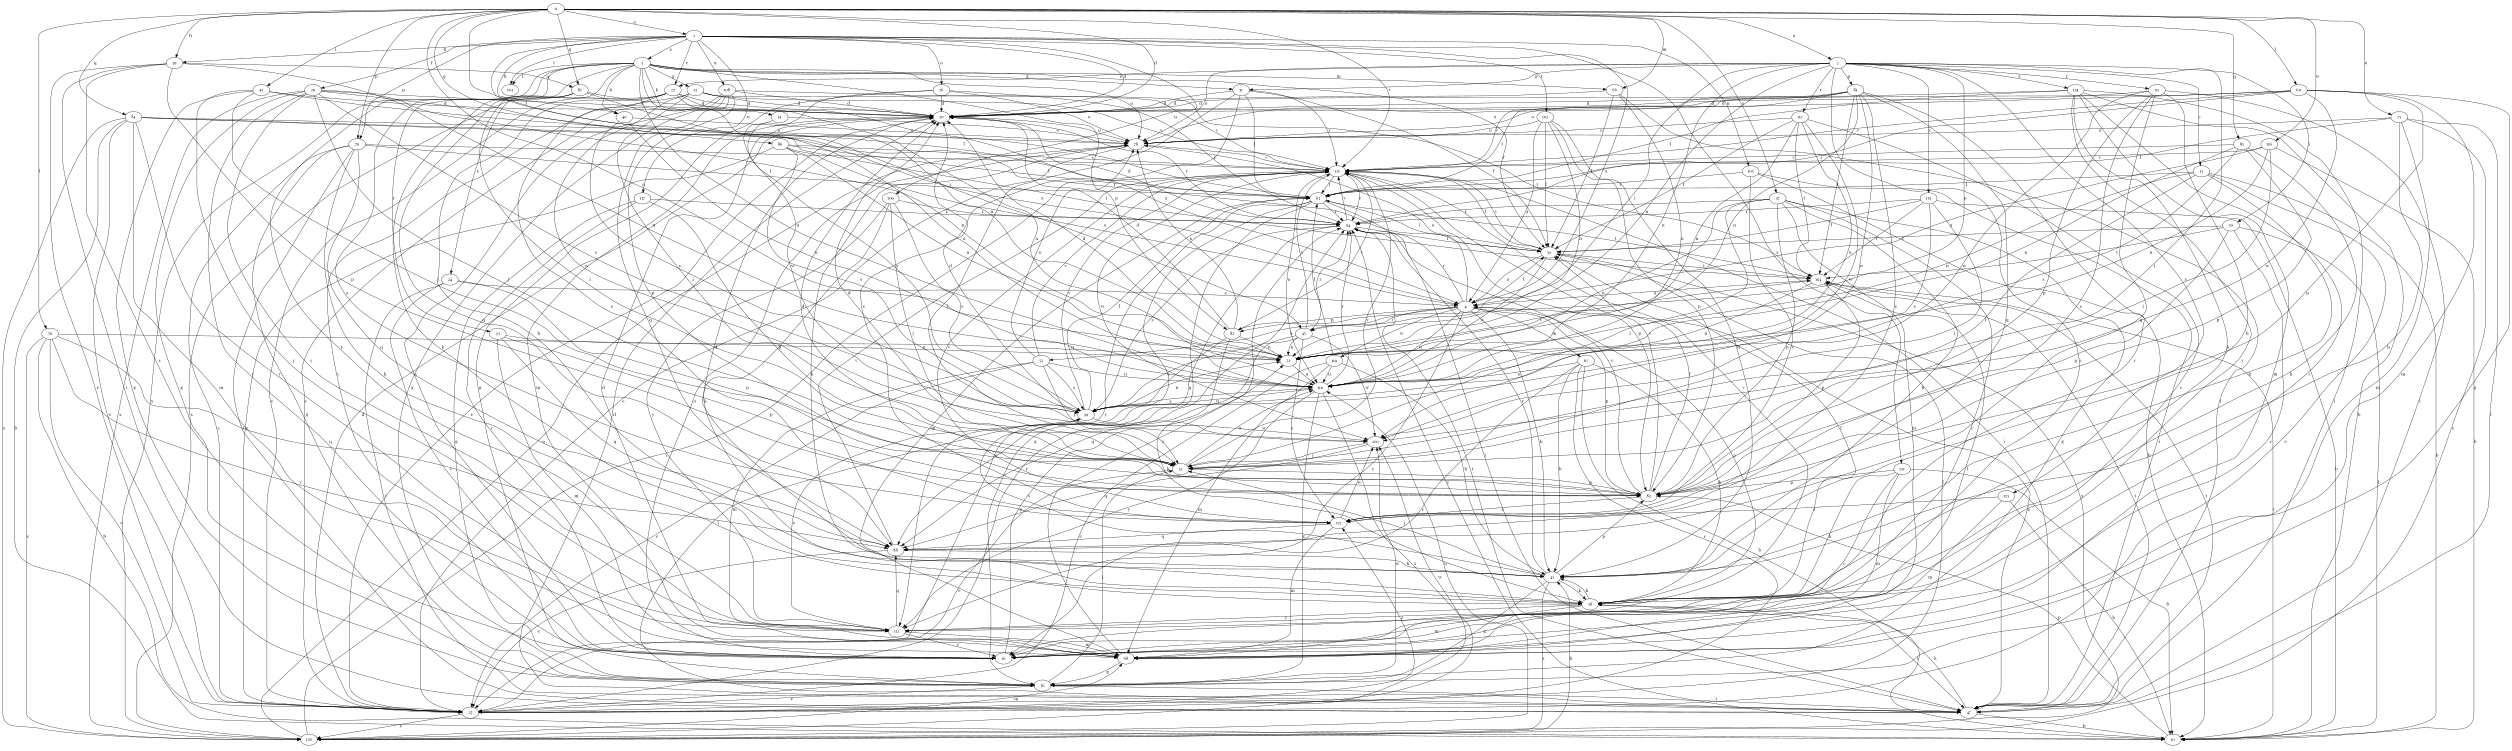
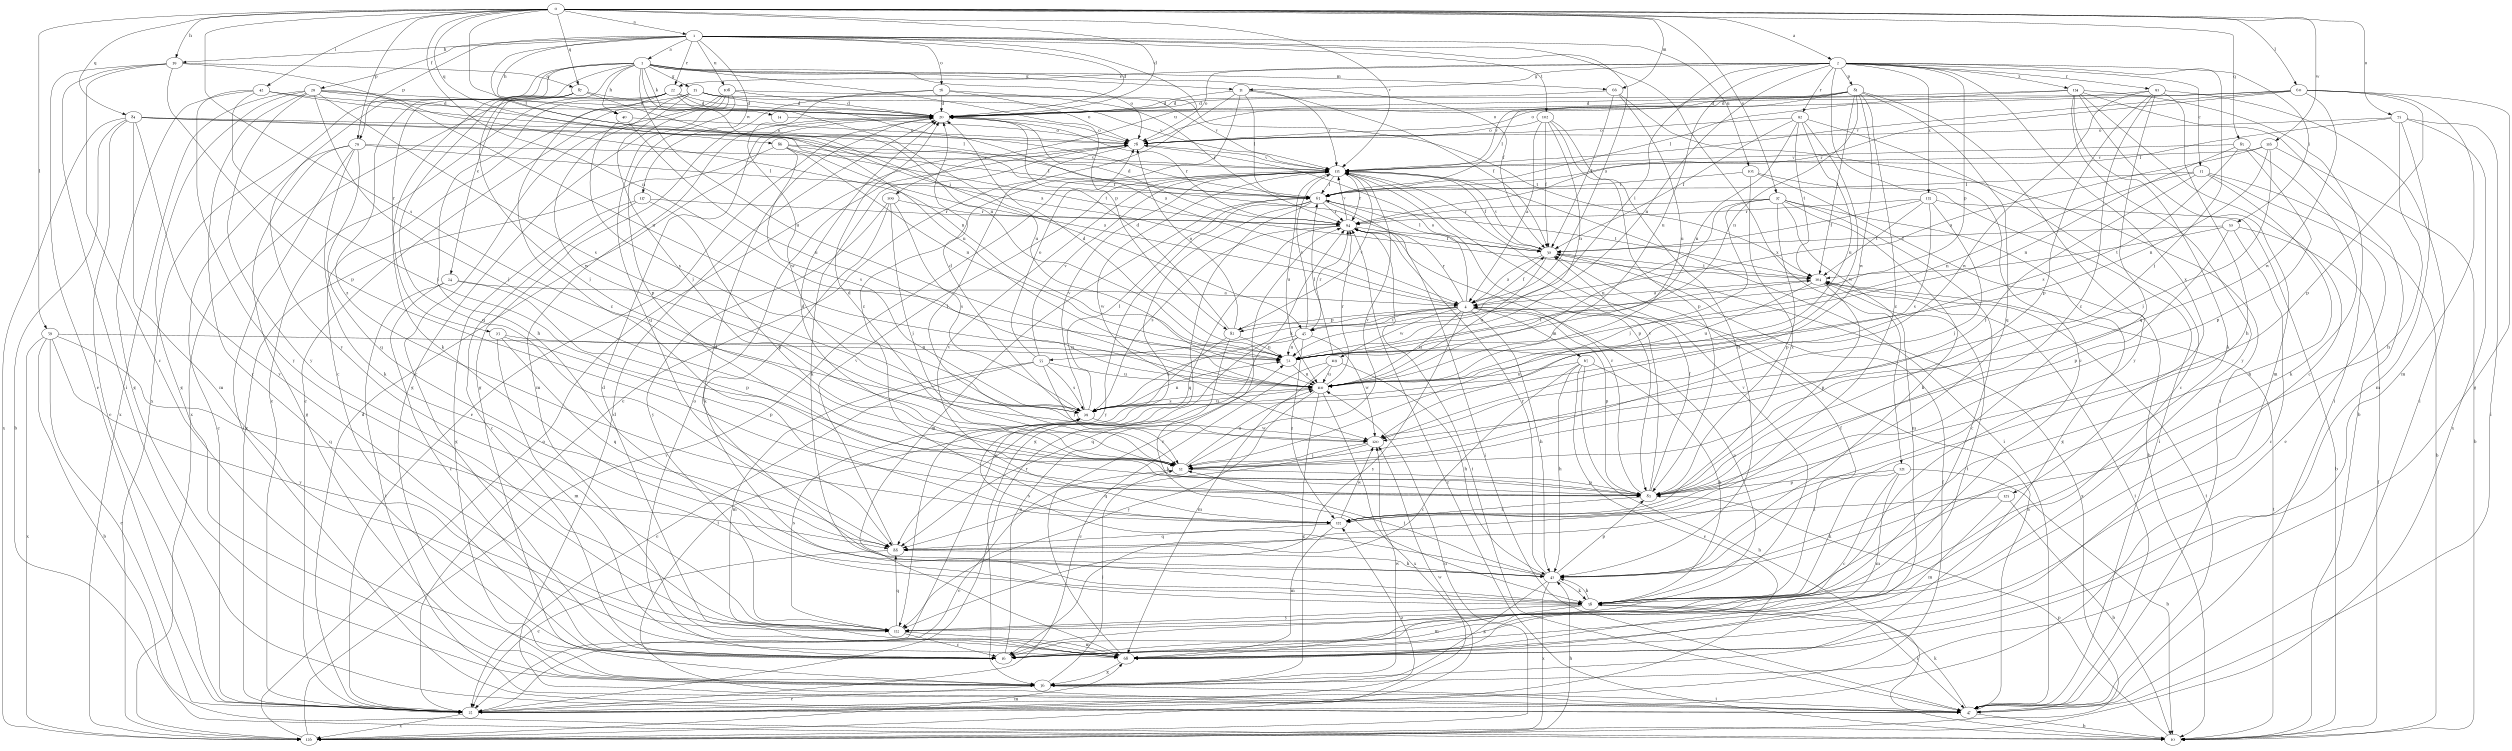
node "103": removed
edge "54" -> "99": now "0" -> "99"
